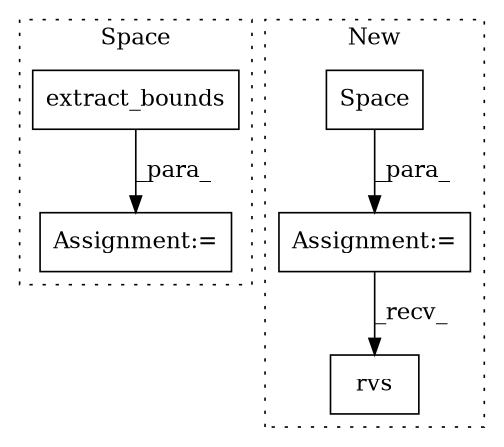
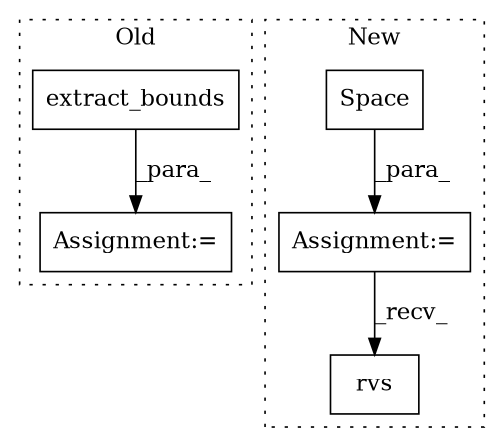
cluster "Space": label "Space" -> "Old"
